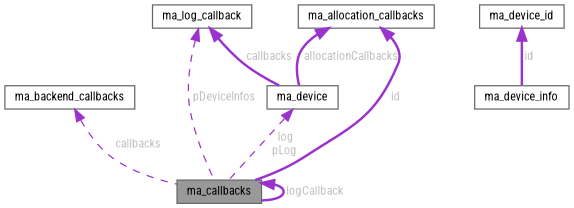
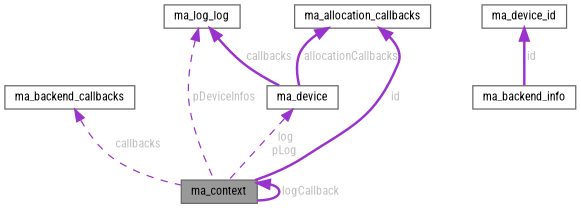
node "ma_log_callback": label "ma_log_callback" -> "ma_log_log"
node "ma_device_info": label "ma_device_info" -> "ma_backend_info"
node "ma_callbacks": label "ma_callbacks" -> "ma_context"
